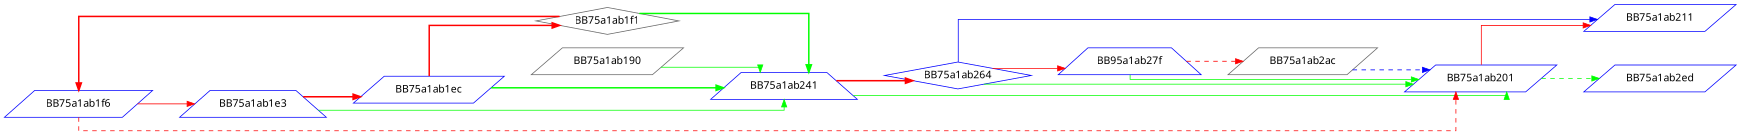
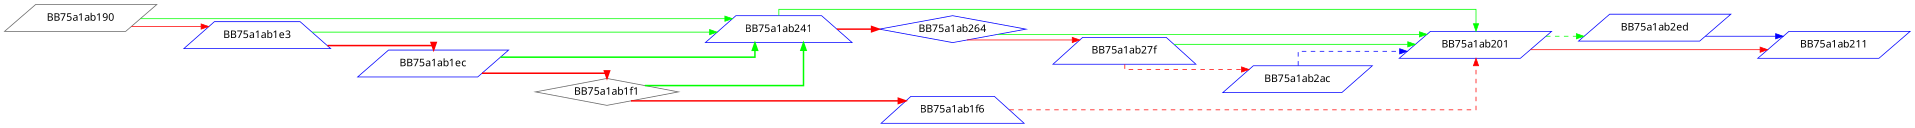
edge "BB75a1ab264" -> "BB75a1ab211": now "BB75a1ab2ed" -> "BB75a1ab211"
node "BB95a1ab27f": label "BB95a1ab27f" -> "BB75a1ab27f"
node "BB75a1ab2ac": color gray40 -> blue
node "BB75a1ab1f6": shape parallelogram -> trapezium
edge "BB75a1ab1f6" -> "BB75a1ab1e3": now "BB75a1ab190" -> "BB75a1ab1e3"
